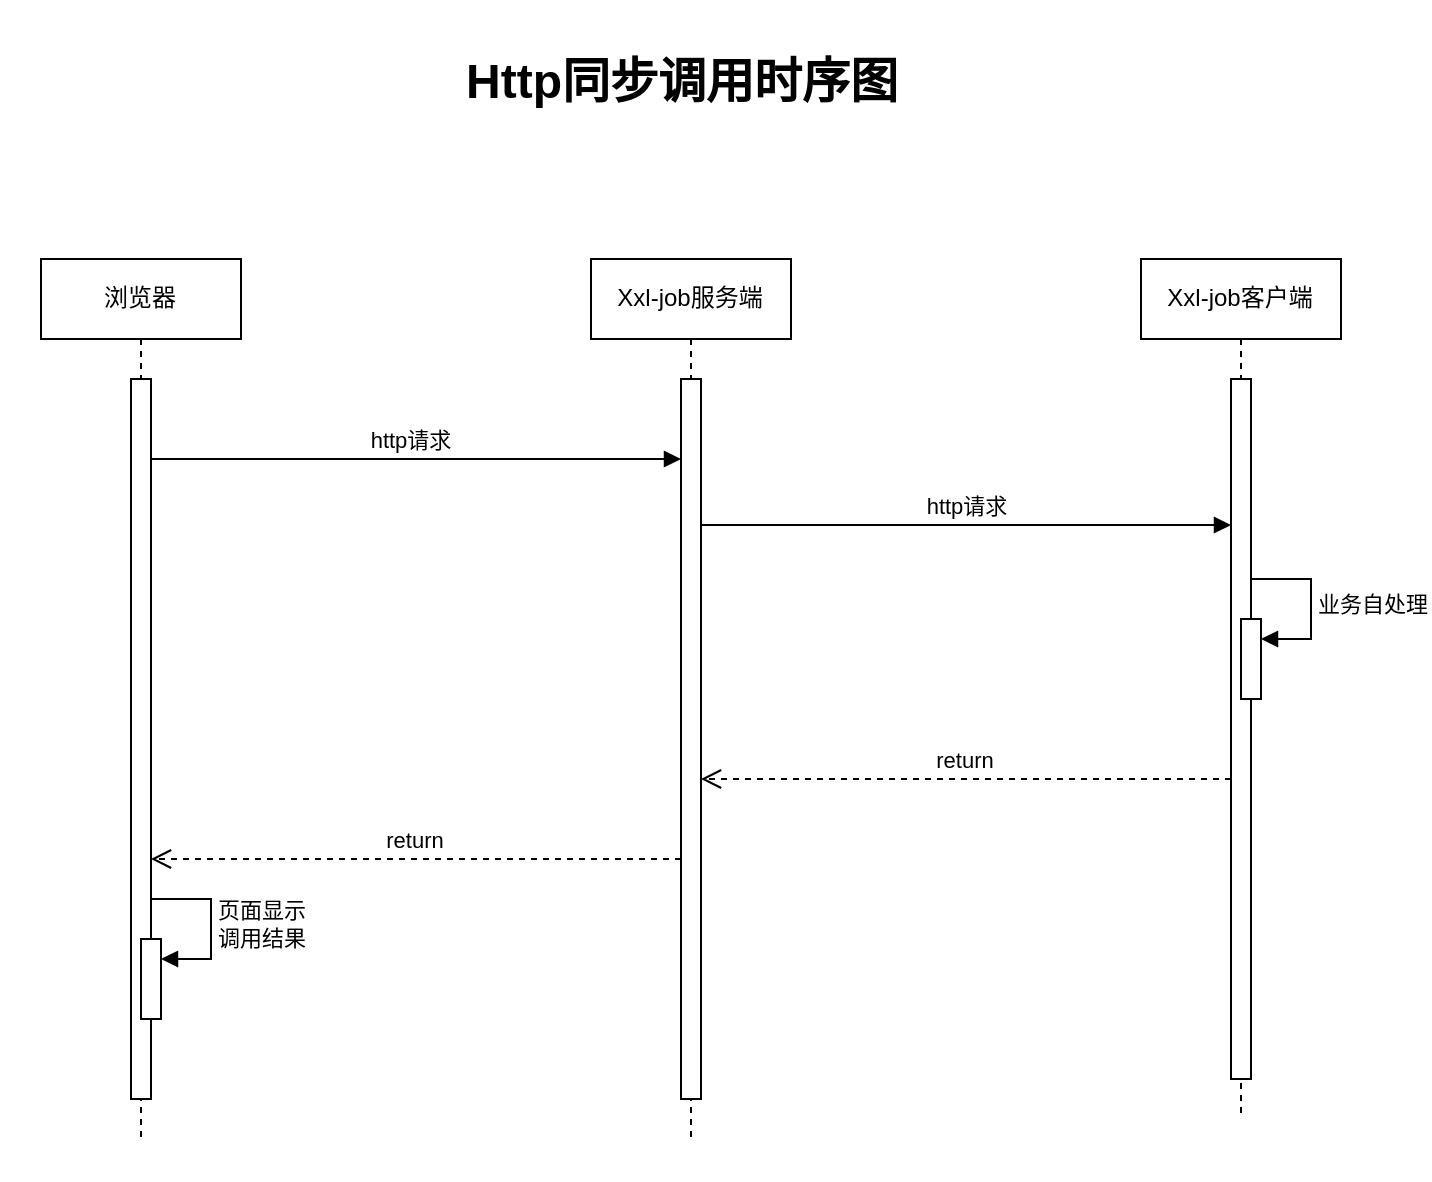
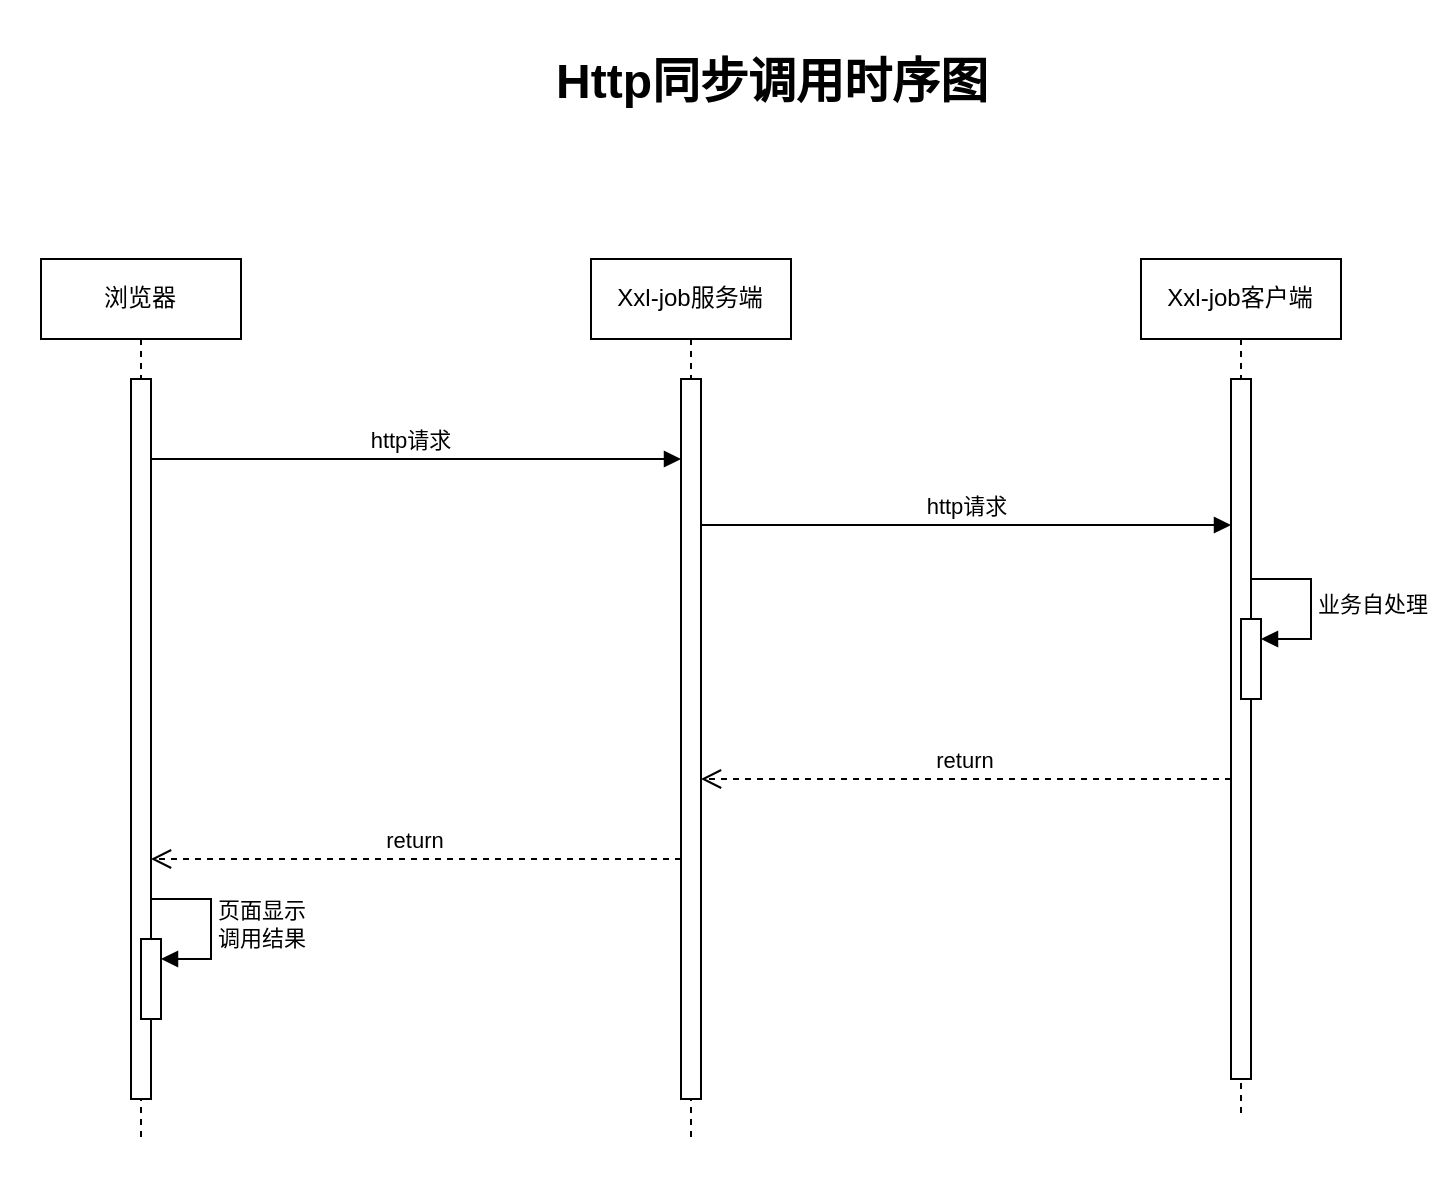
node "Http同步调用时序图": moved (712, 90) -> (802, 90)
